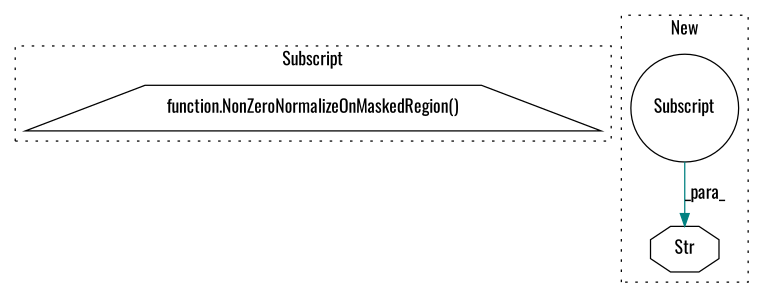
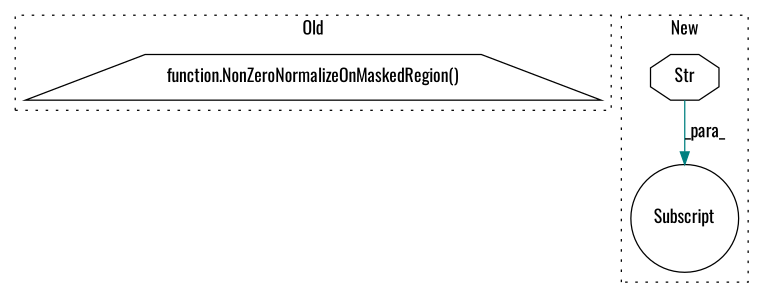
cluster "Subscript": label "Subscript" -> "Old"
edge "Subscript" -> "Str": reversed
